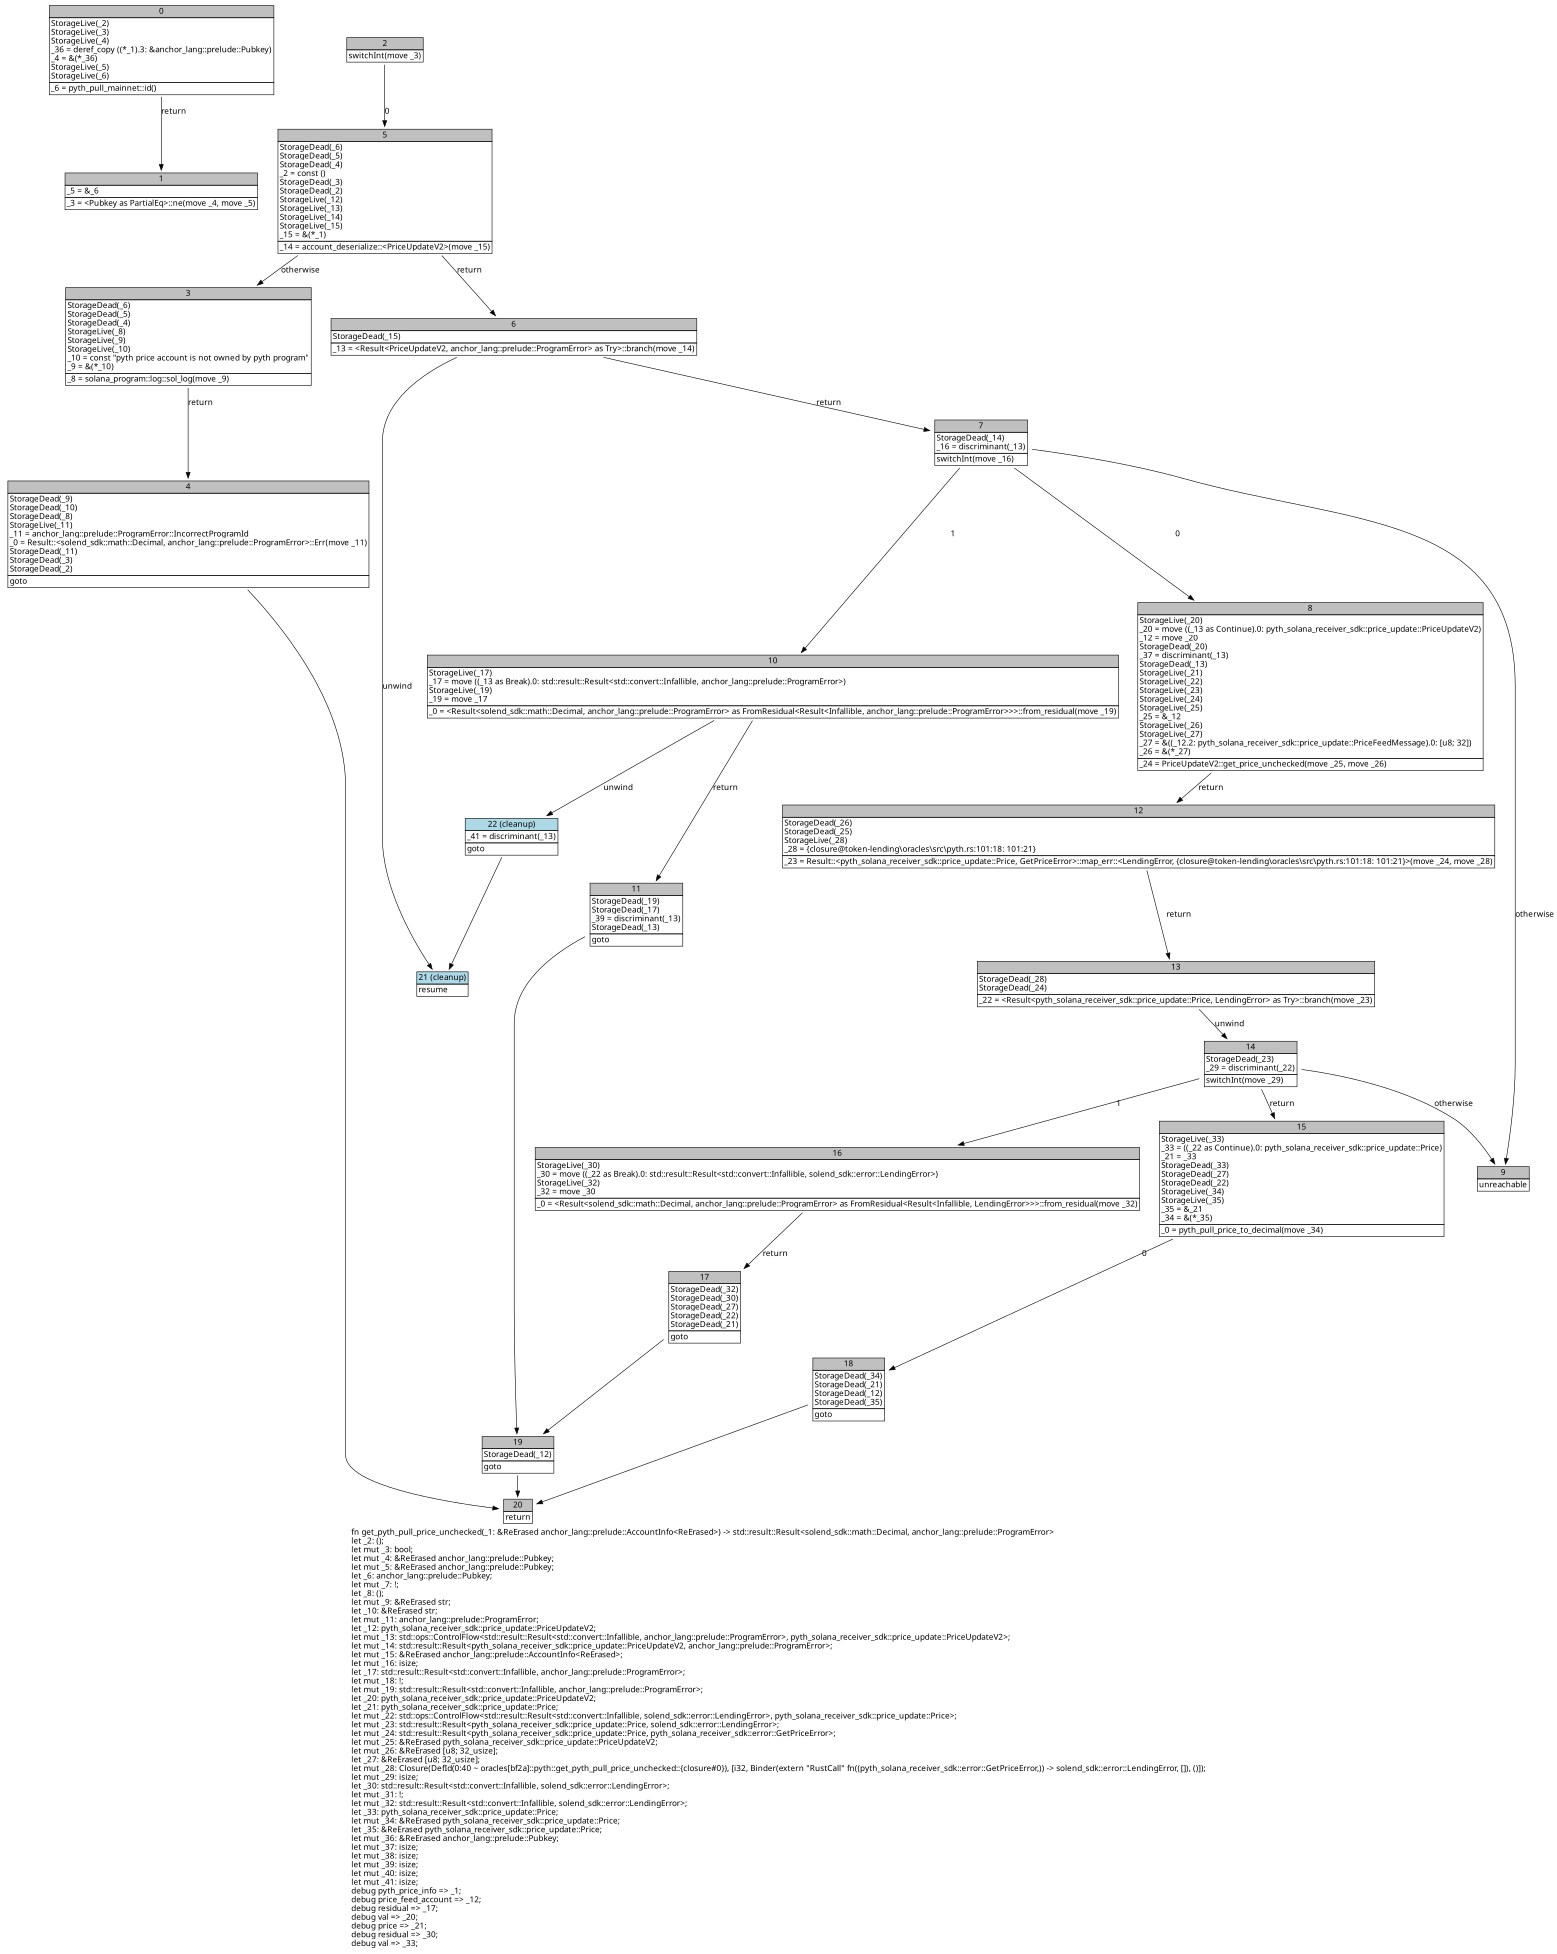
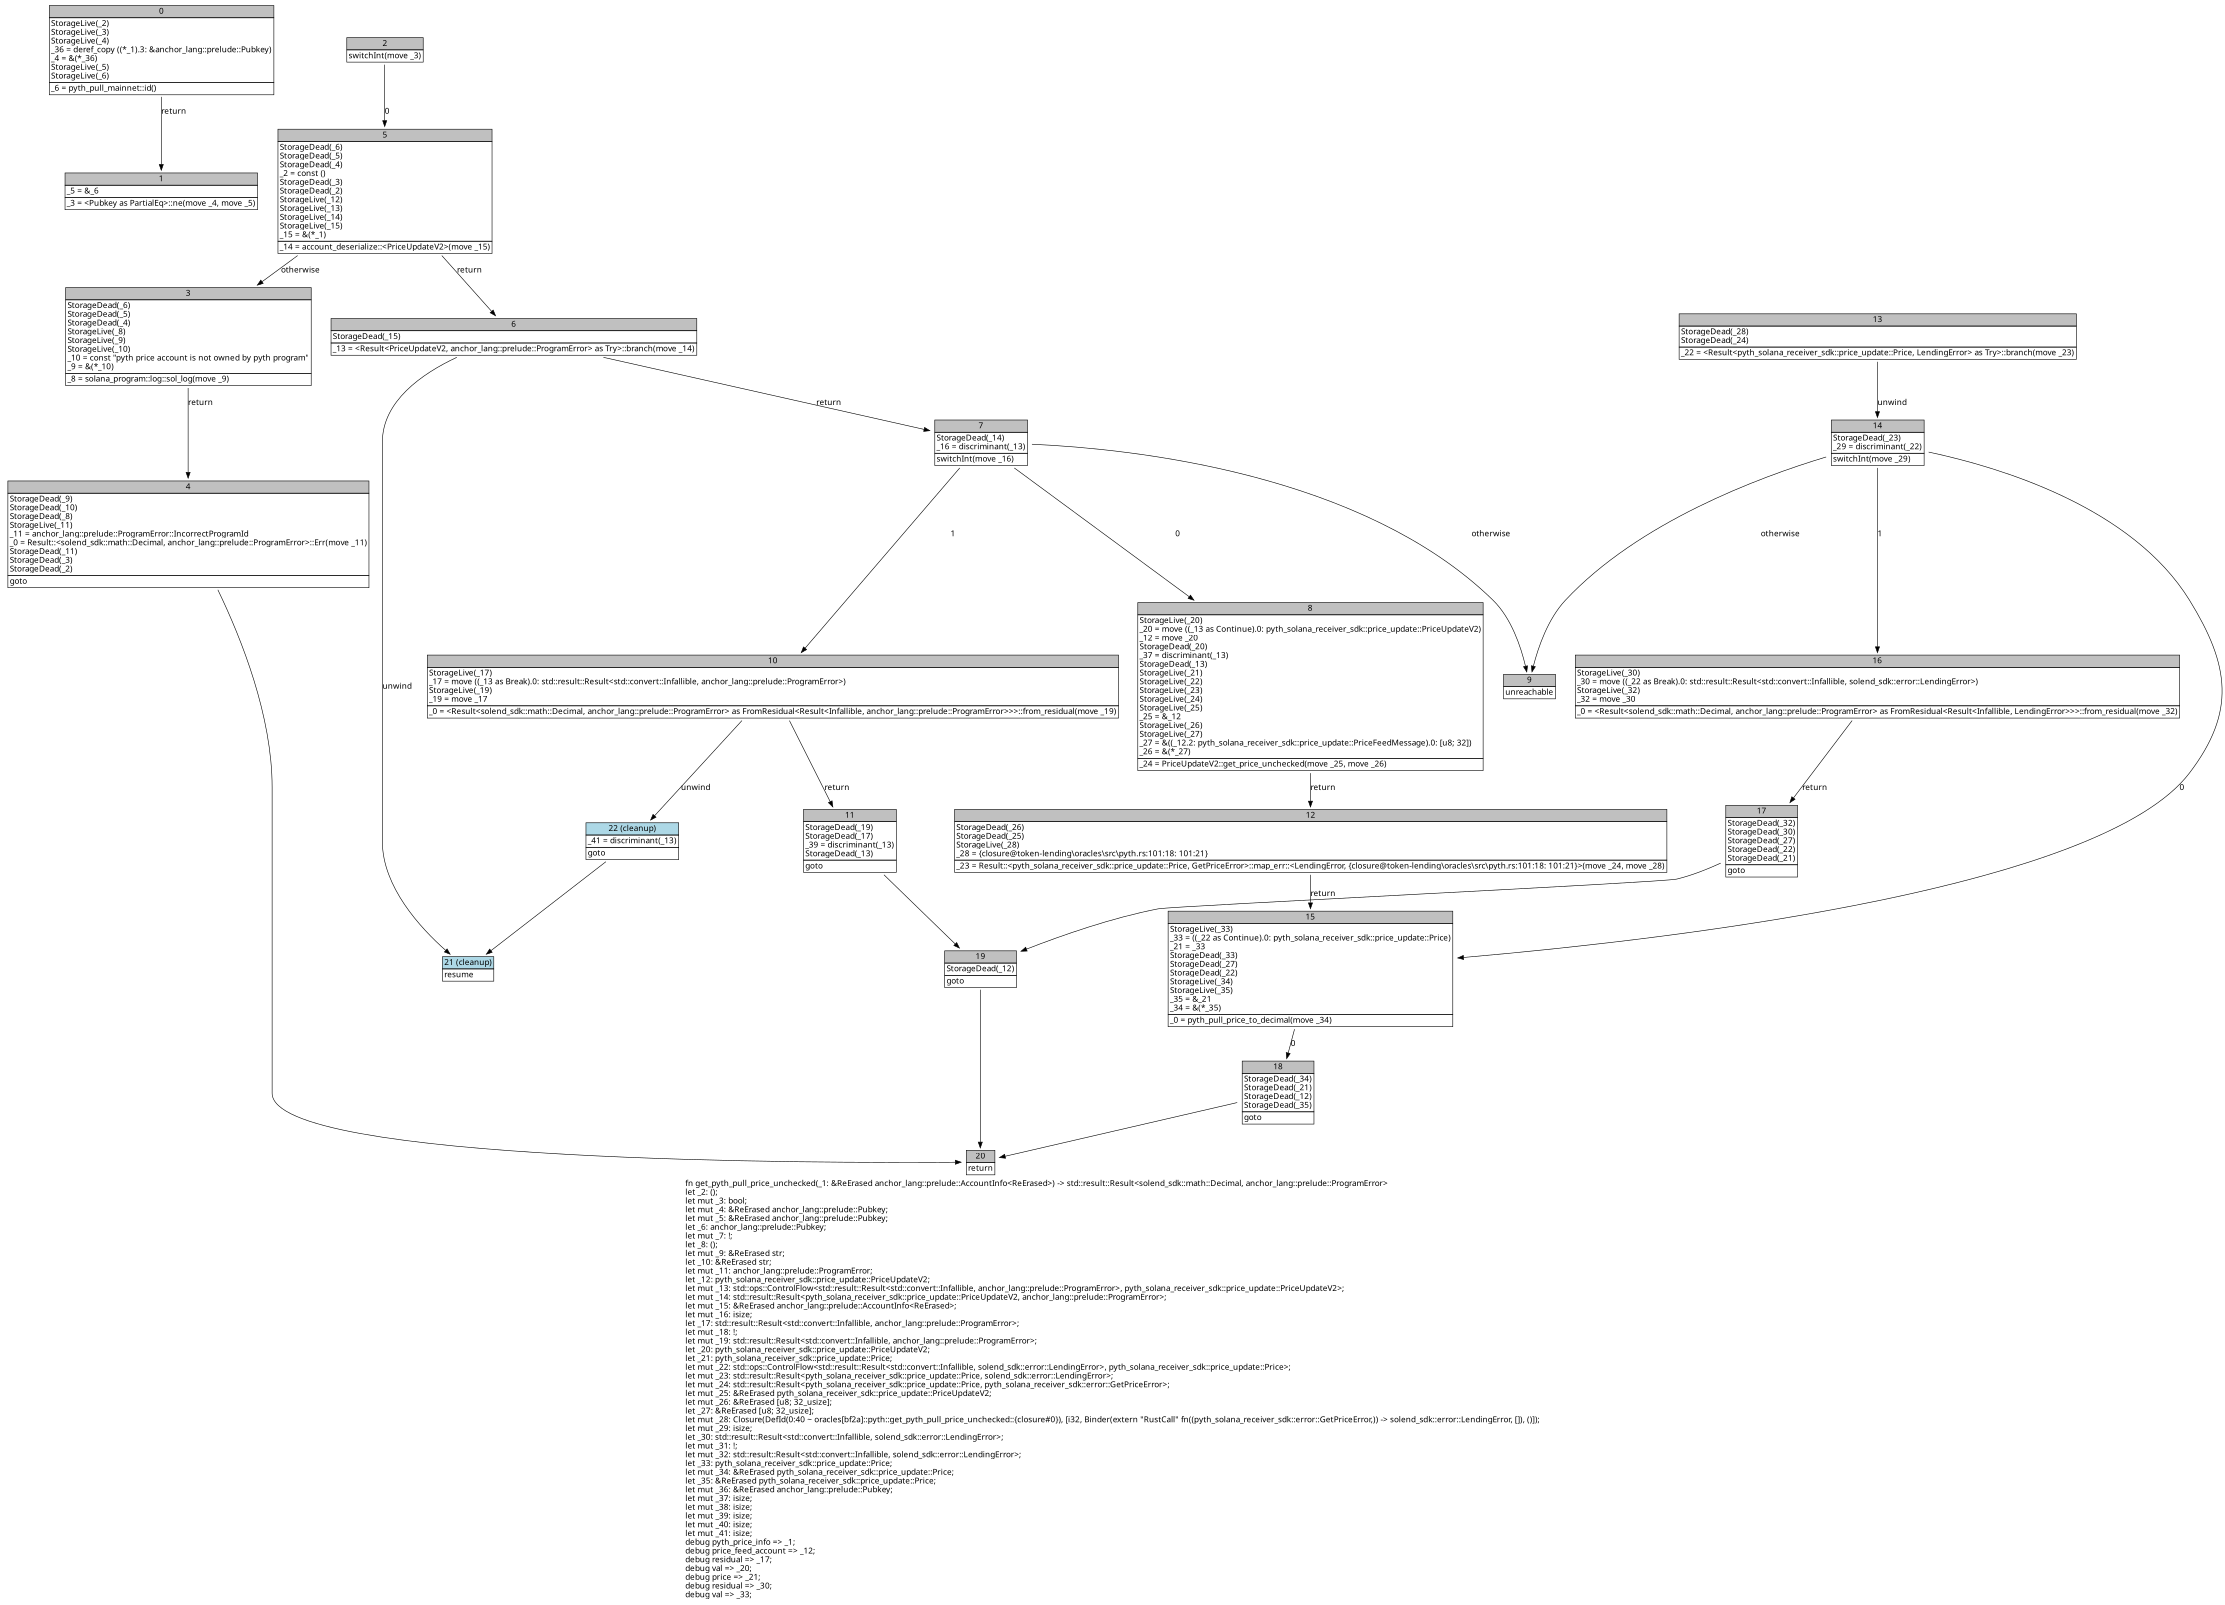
edge "12" -> "13": now "12" -> "15"
edge "14" -> "15": label "return" -> "0"
